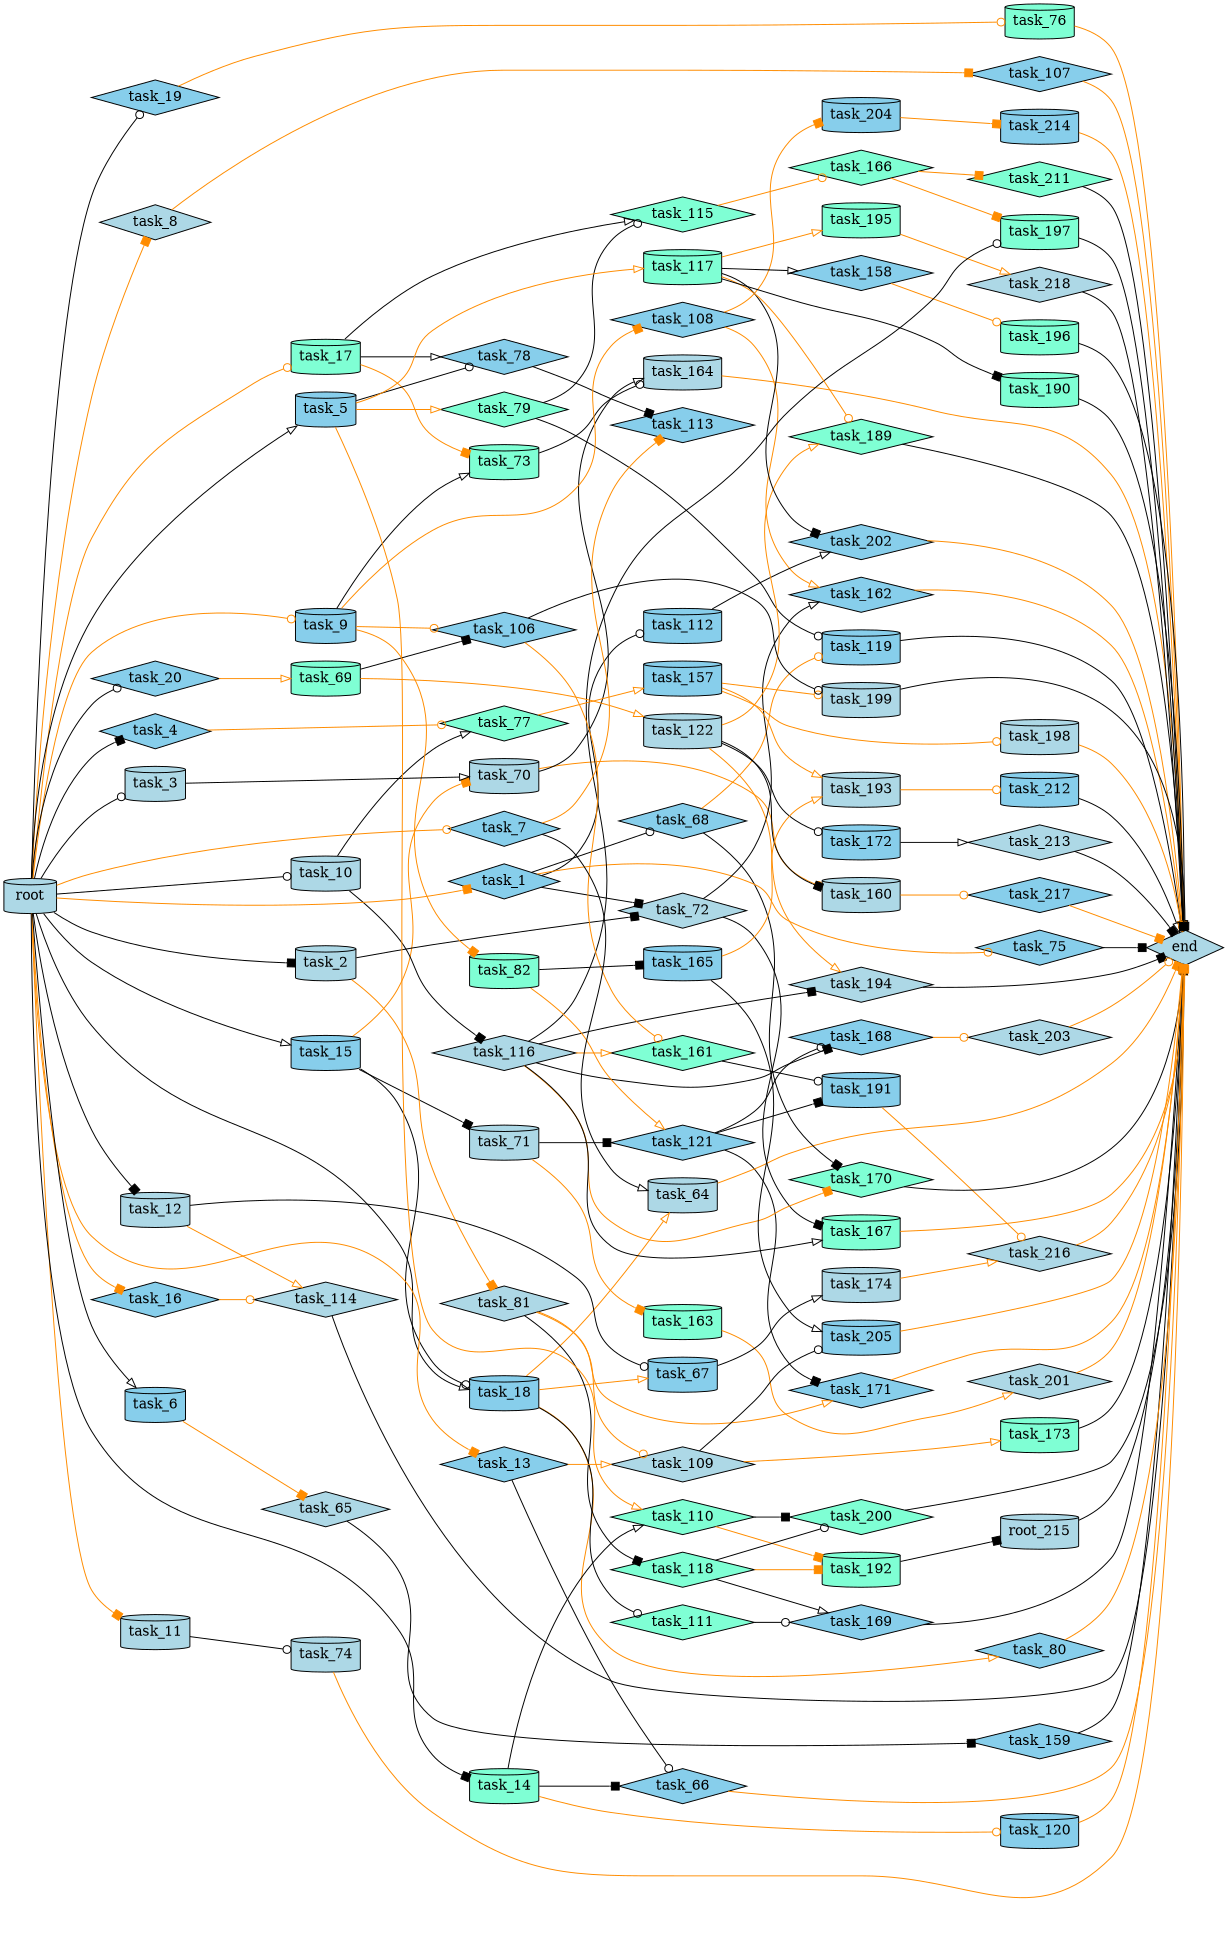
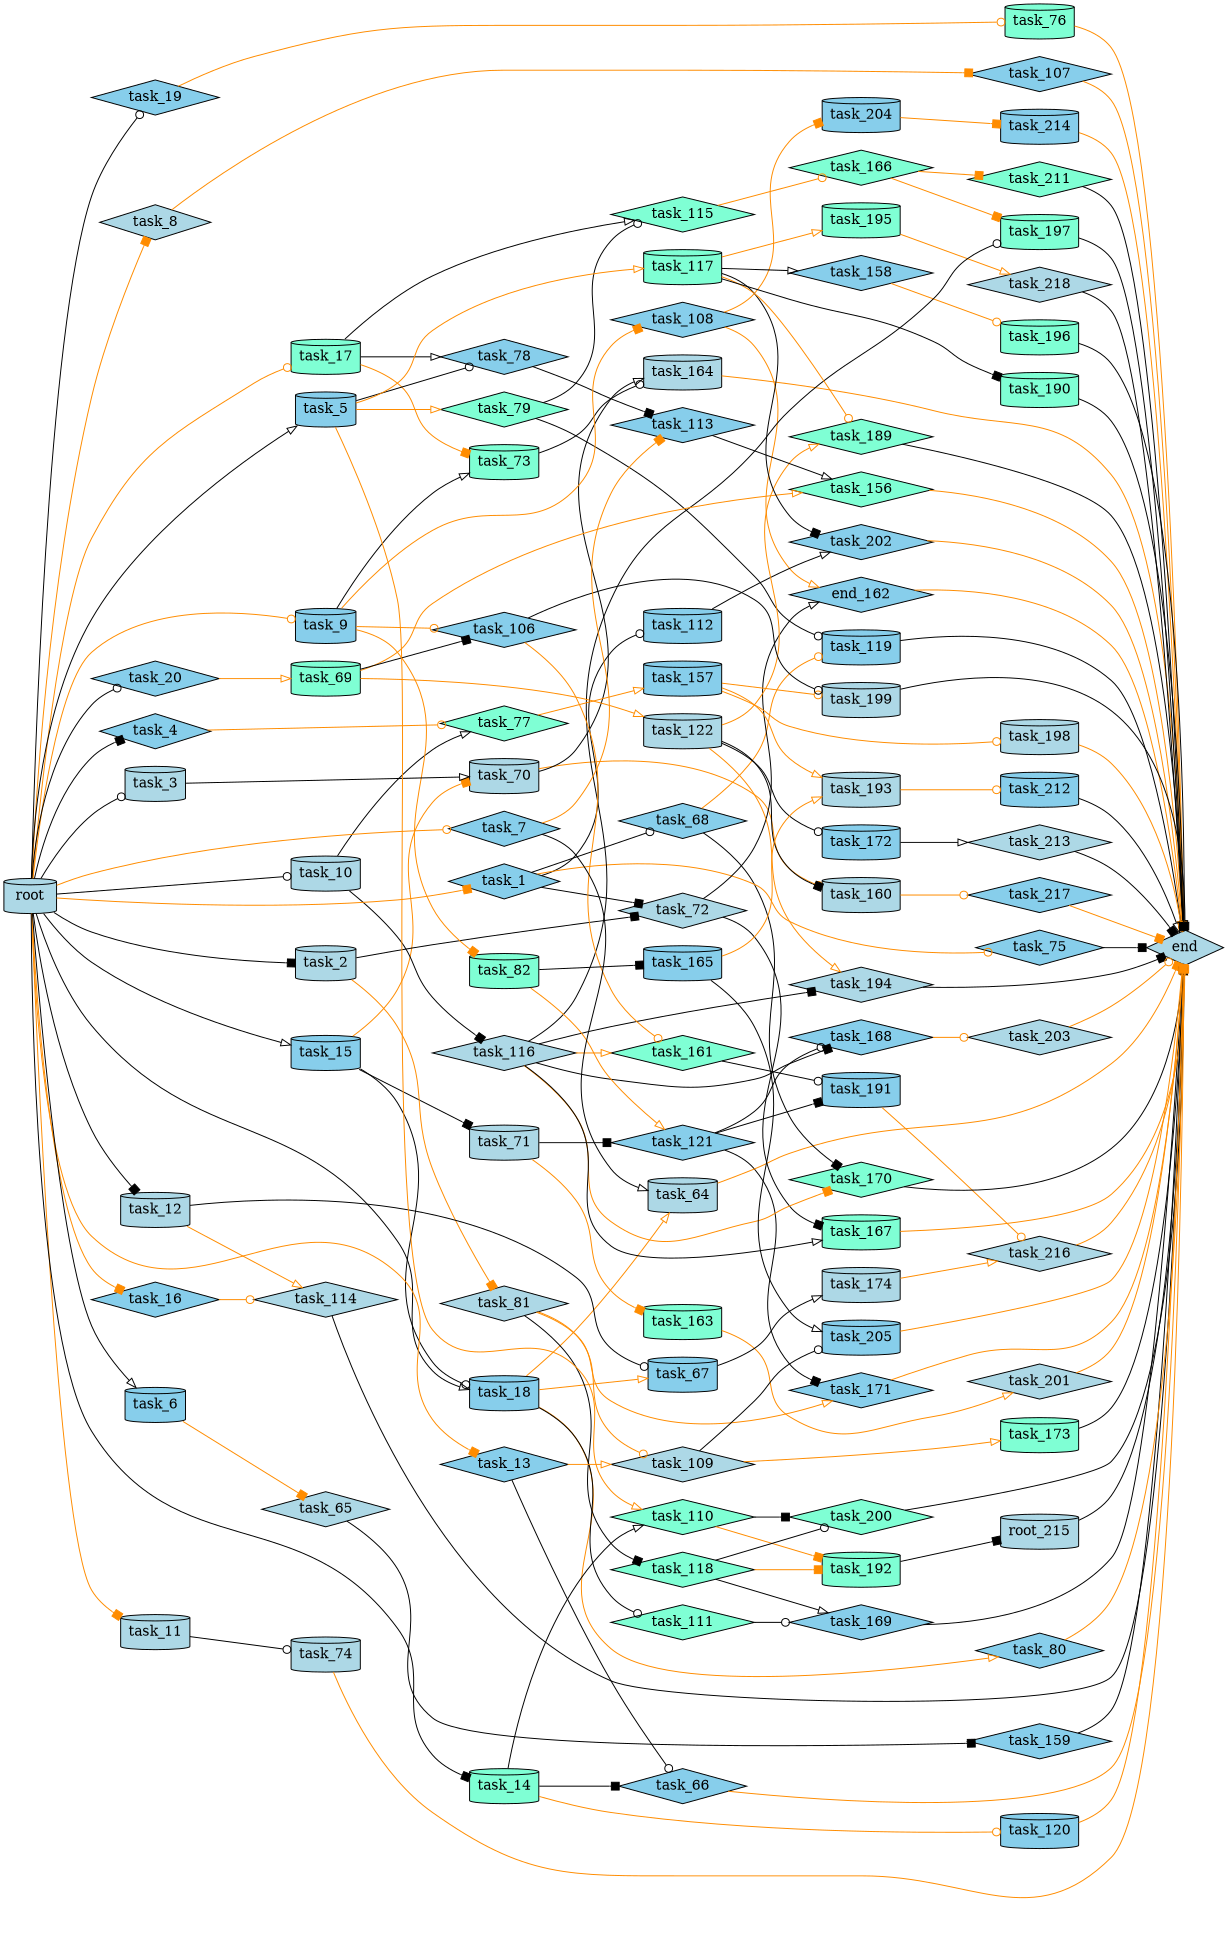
node "task_156": added
node "task_162": label "task_162" -> "end_162"
